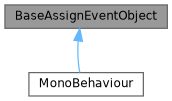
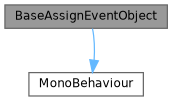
edge "MonoBehaviour" -> "BaseAssignEventObject": reversed
